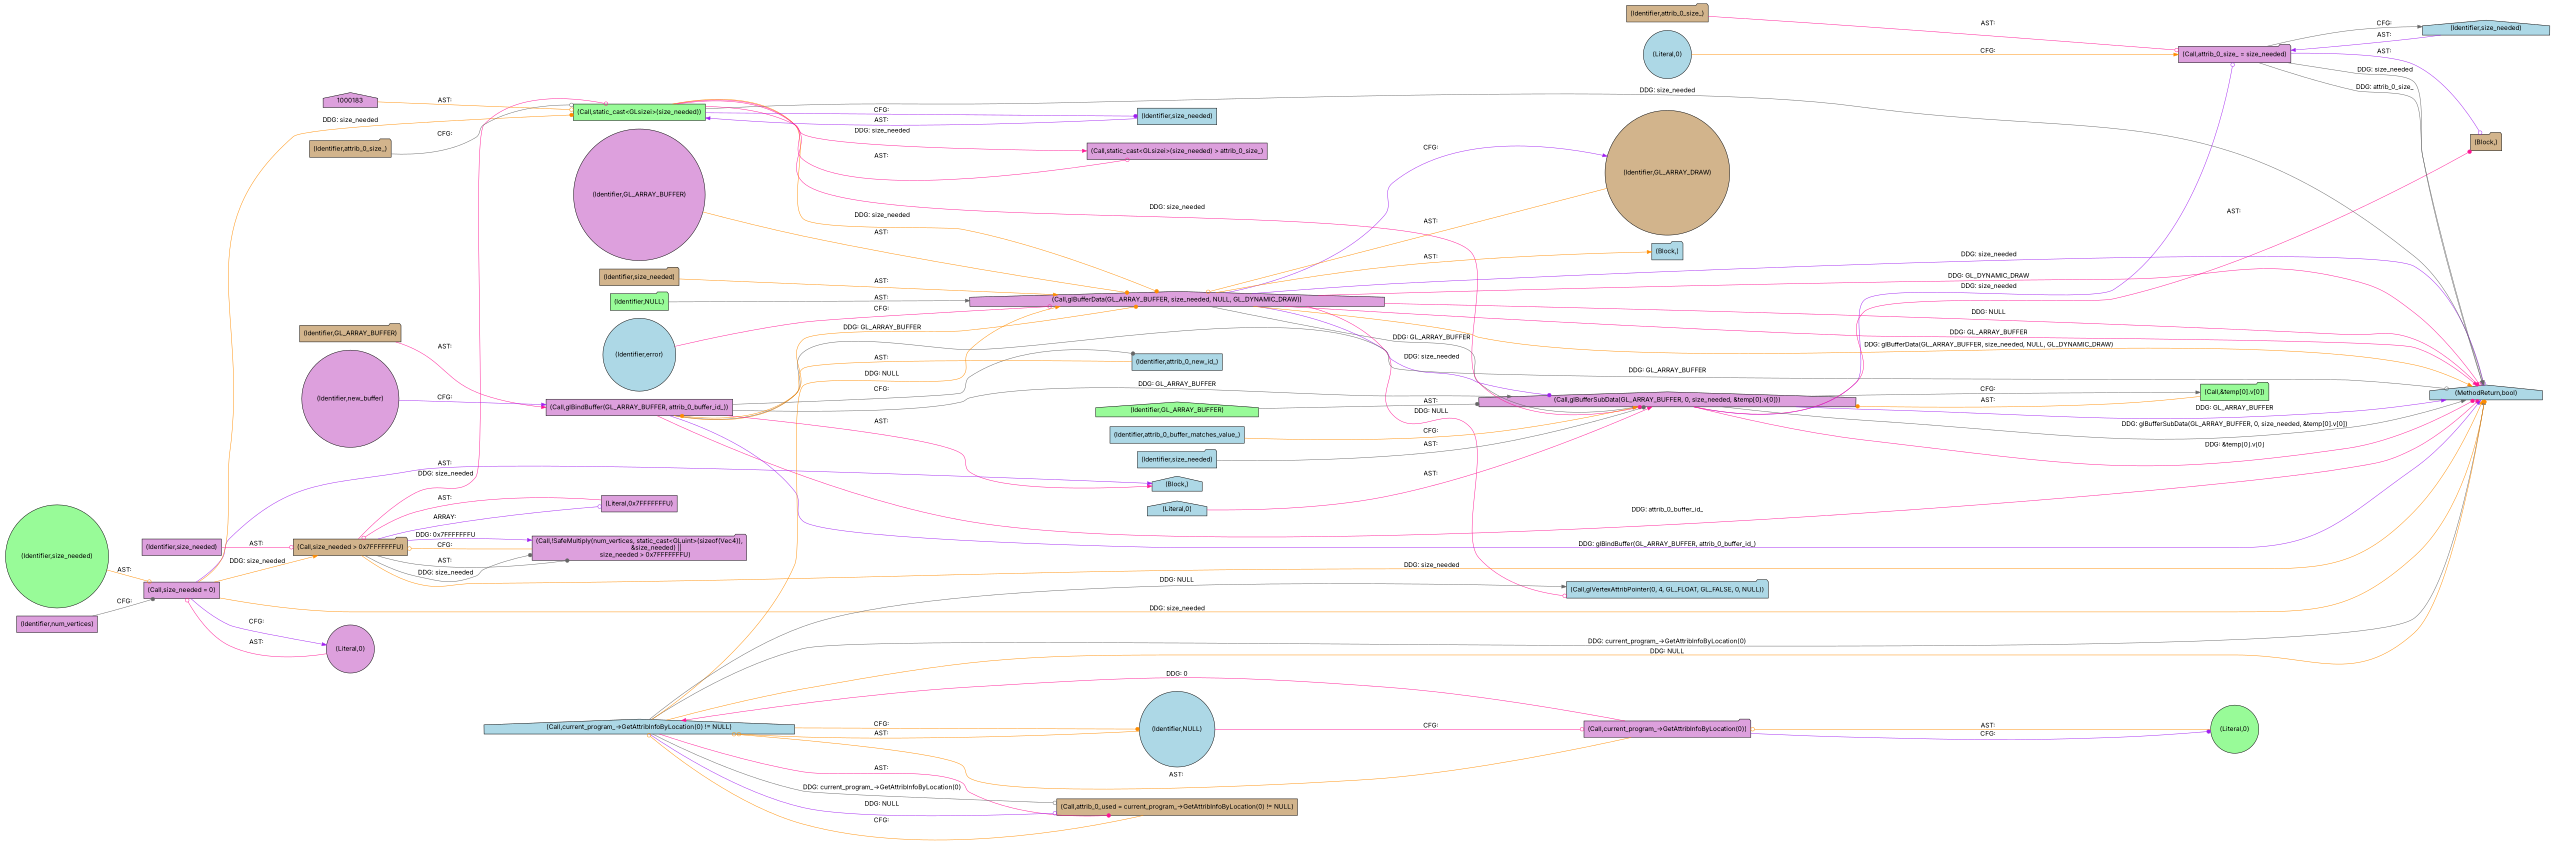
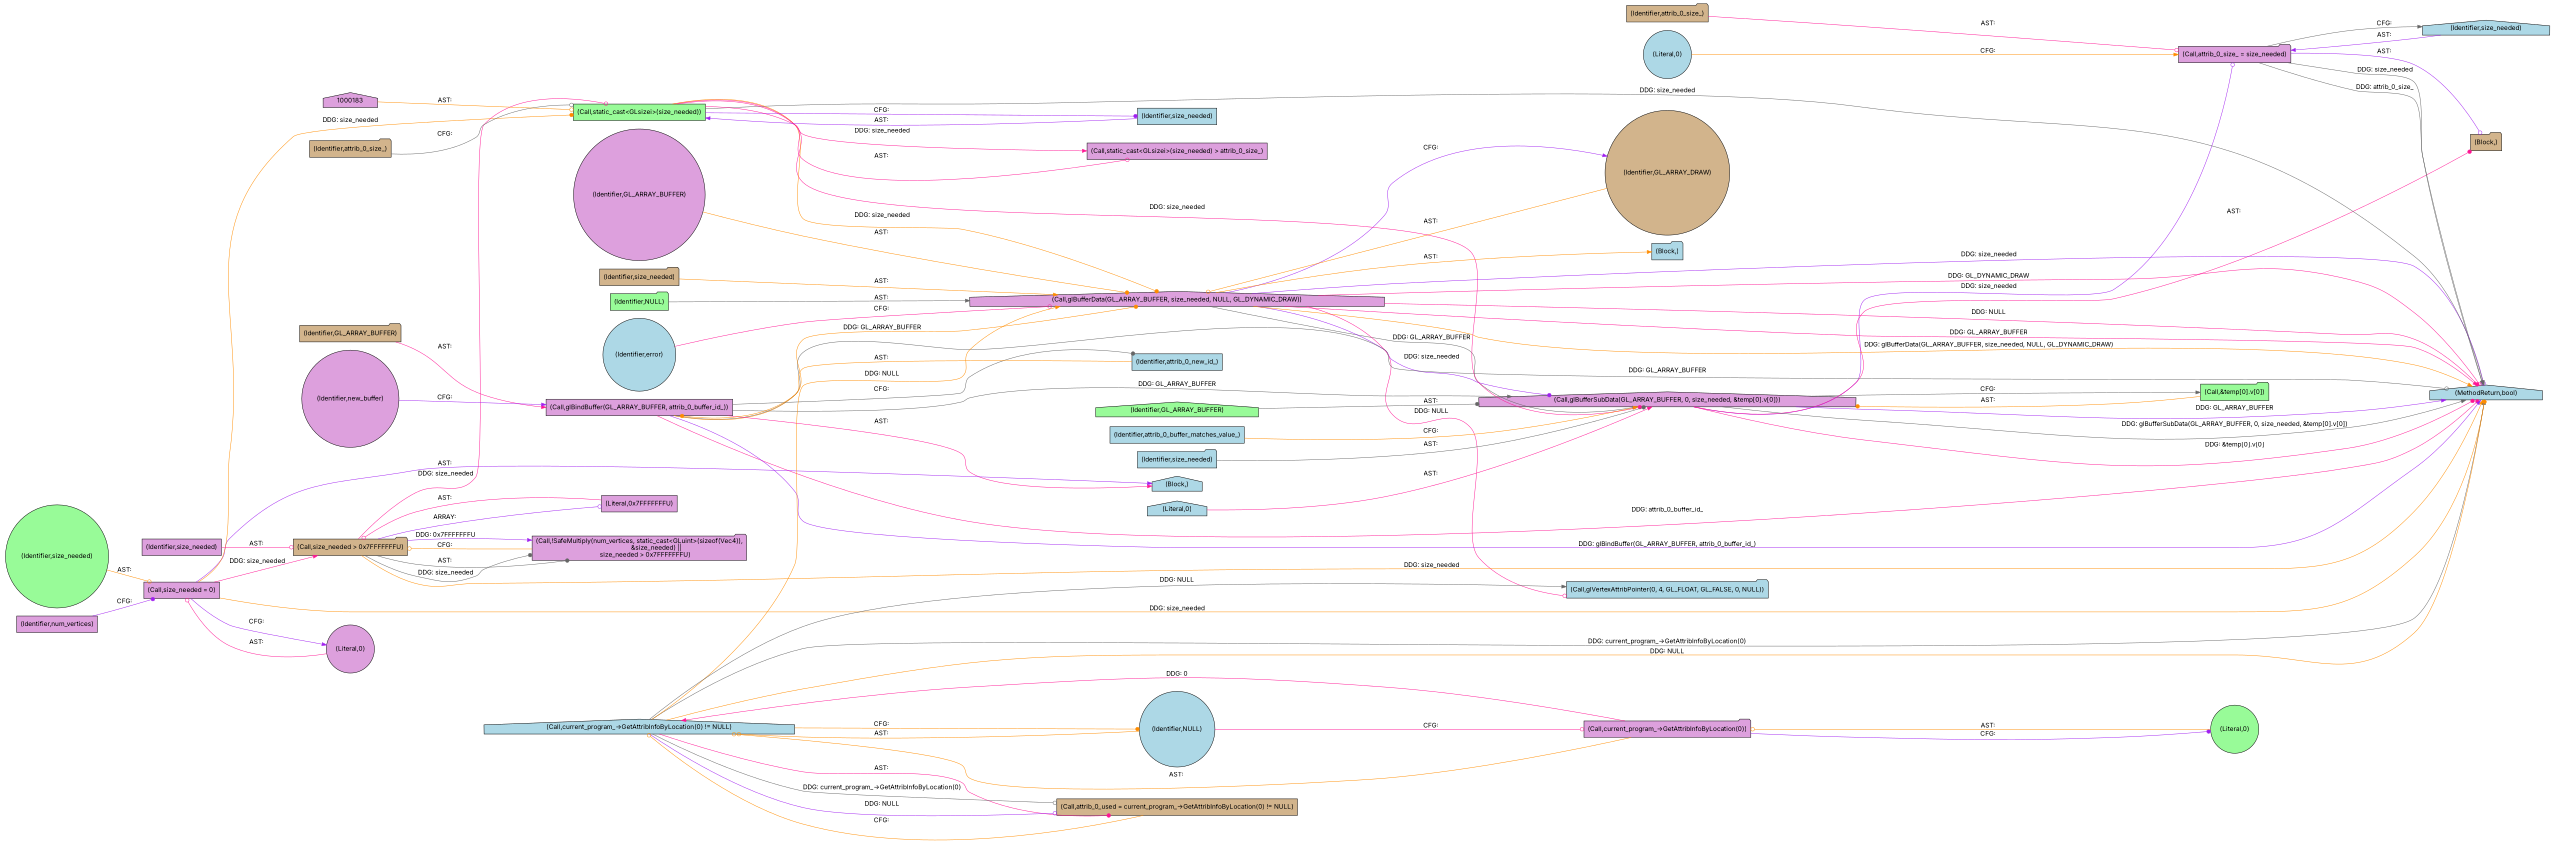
edge "(Call,size_needed = 0)" -> "(Call,size_needed > 0x7FFFFFFFU)": color darkorange -> deeppink
edge "(Identifier,num_vertices)" -> "(Call,size_needed = 0)": color gray40 -> purple
